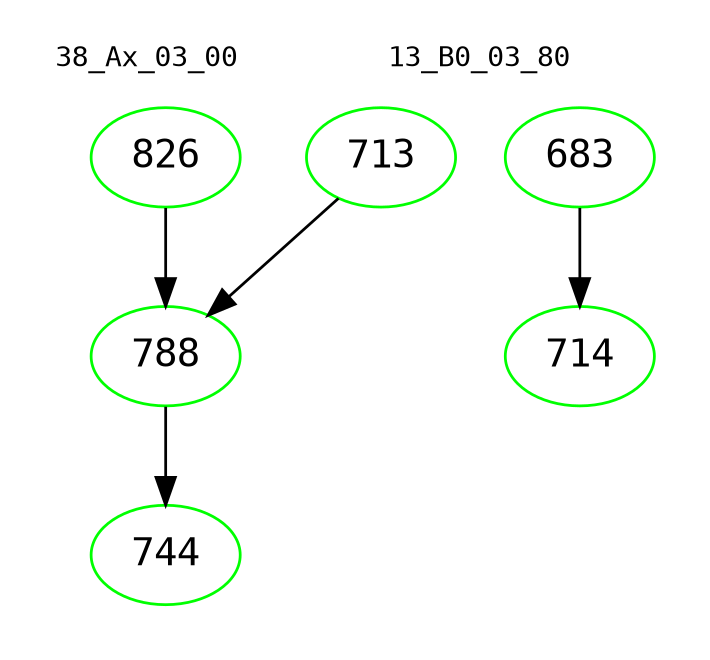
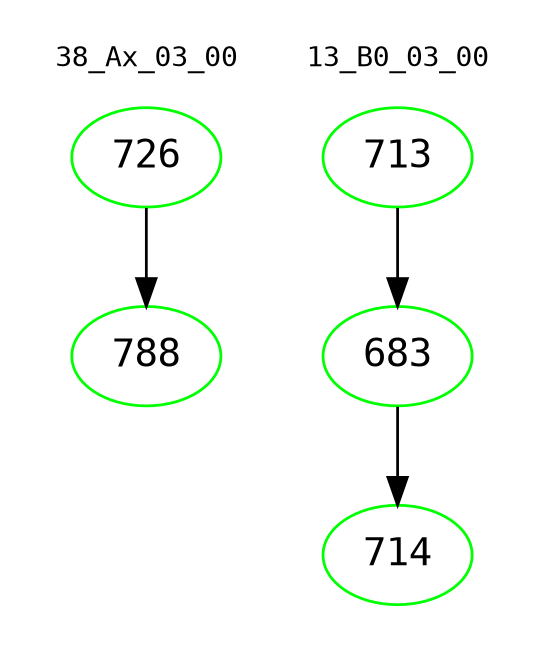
cluster "13_B0_03_80": label "13_B0_03_80" -> "13_B0_03_00"
node "826": label "826" -> "726"
edge "713" -> "788": now "713" -> "683"
node "744": removed
